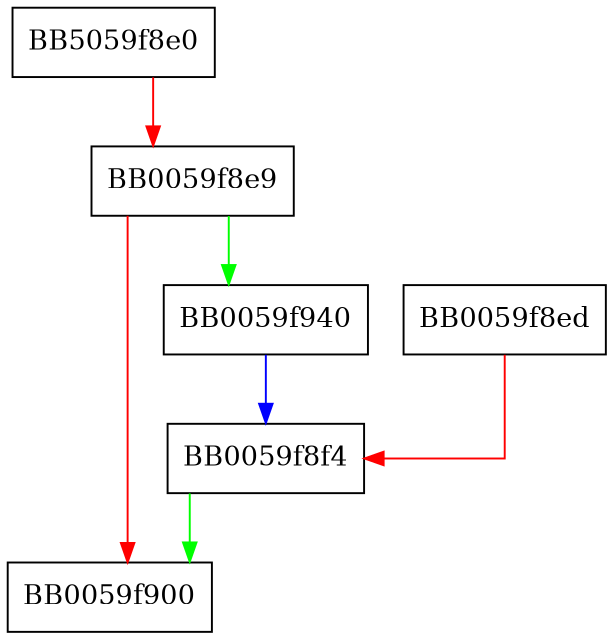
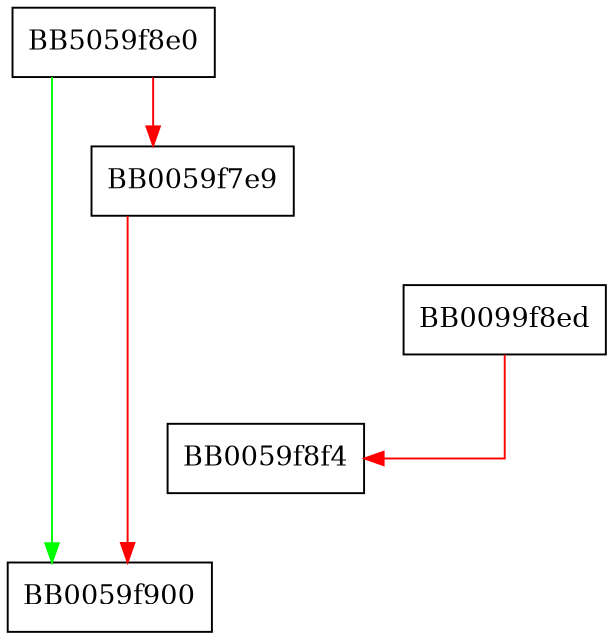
node "BB0059f8e9": label "BB0059f8e9" -> "BB0059f7e9"
node "BB0059f940": removed
node "BB0059f8ed": label "BB0059f8ed" -> "BB0099f8ed"
edge "BB0059f8f4" -> "BB0059f900": now "BB5059f8e0" -> "BB0059f900"
